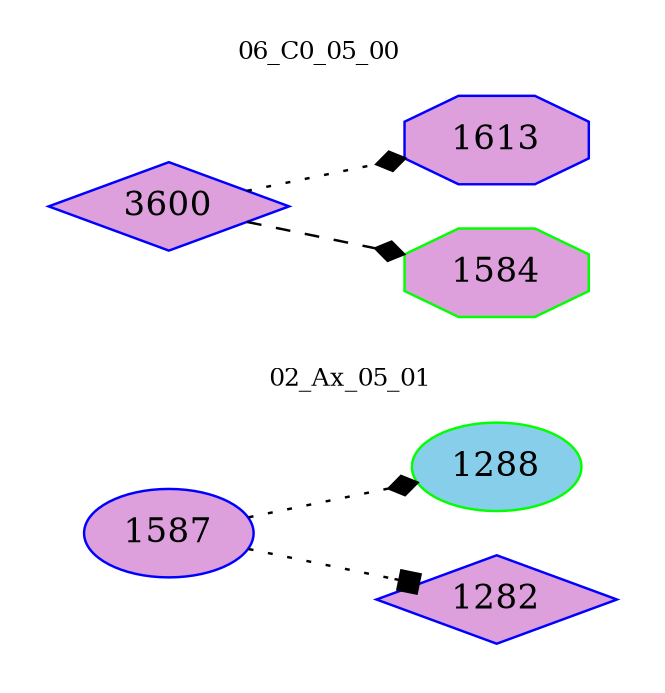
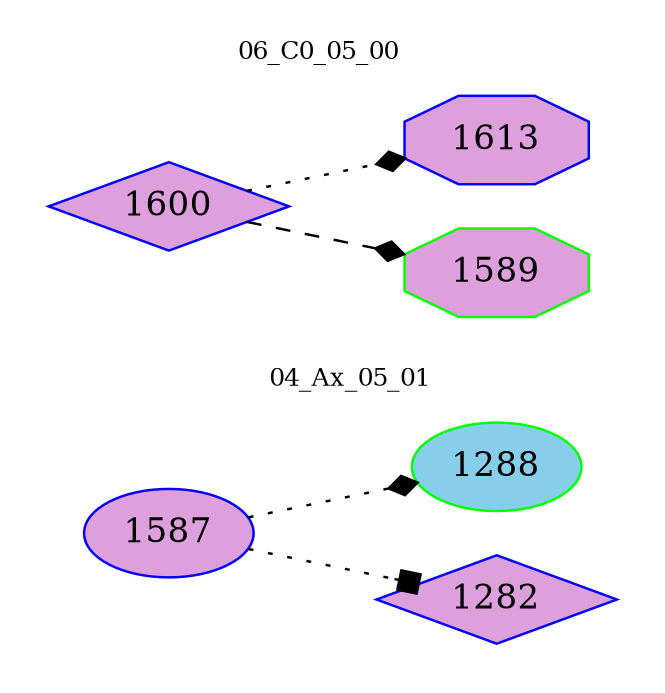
node "3600": label "3600" -> "1600"
node "1584": label "1584" -> "1589"
cluster "02_Ax_05_01": label "02_Ax_05_01" -> "04_Ax_05_01"
